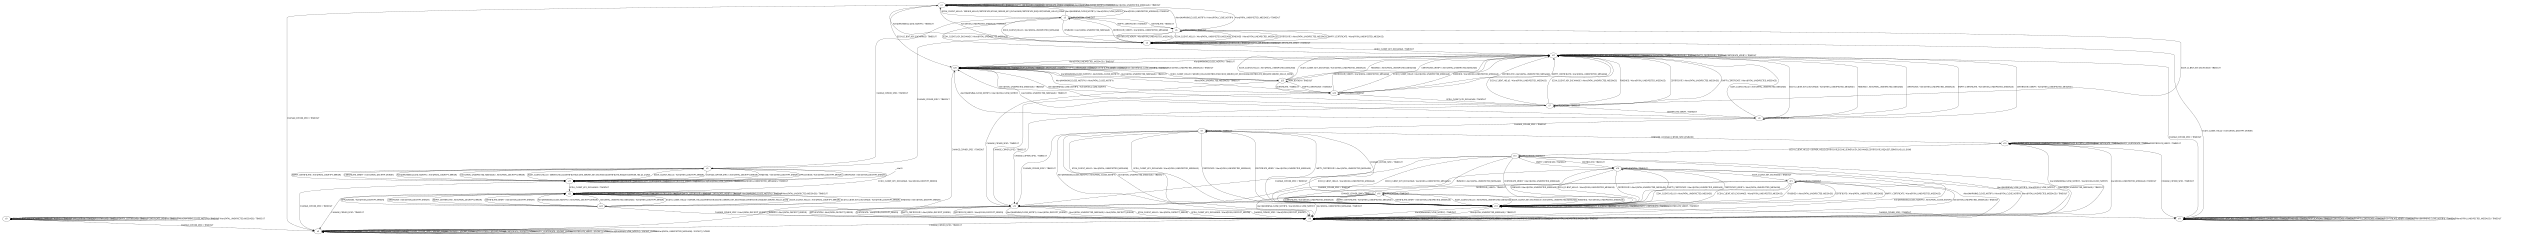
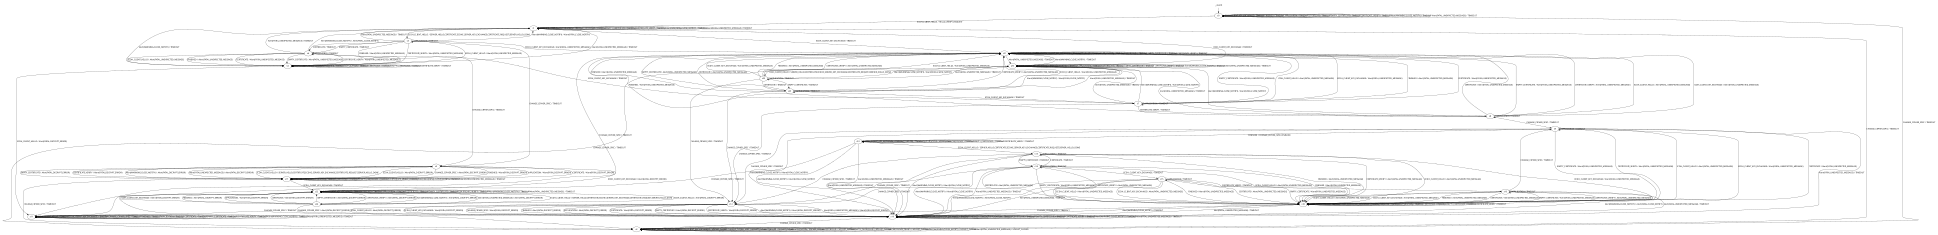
edge "s0" -> "s1": added, label "ECDH_CLIENT_HELLO / HELLO_VERIFY_REQUEST"
edge "s4" -> "s21": now "s1" -> "s21"
edge "__start0" -> "s17": now "__start0" -> "s0"
